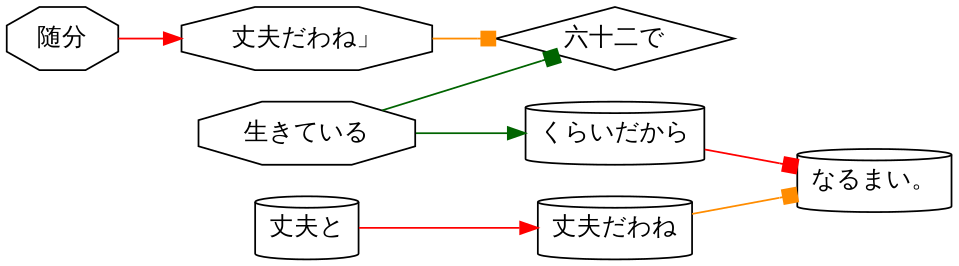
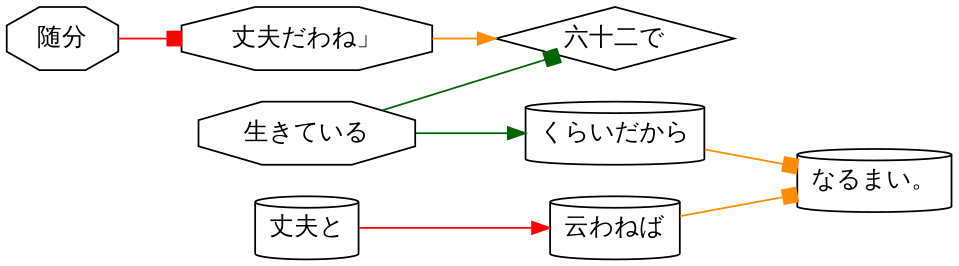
edge "随分" -> "丈夫だわね」": arrowhead normal -> box
edge "丈夫だわね」" -> "六十二で": arrowhead box -> normal
edge "くらいだから" -> "なるまい。": color red -> darkorange
node "丈夫だわね": label "丈夫だわね" -> "云わねば"
